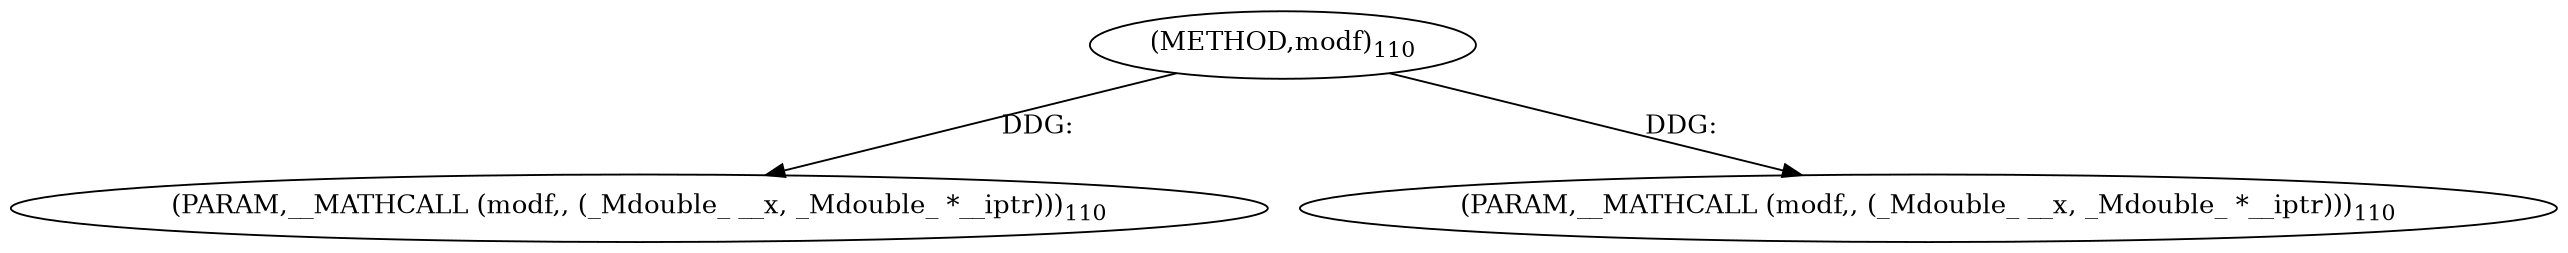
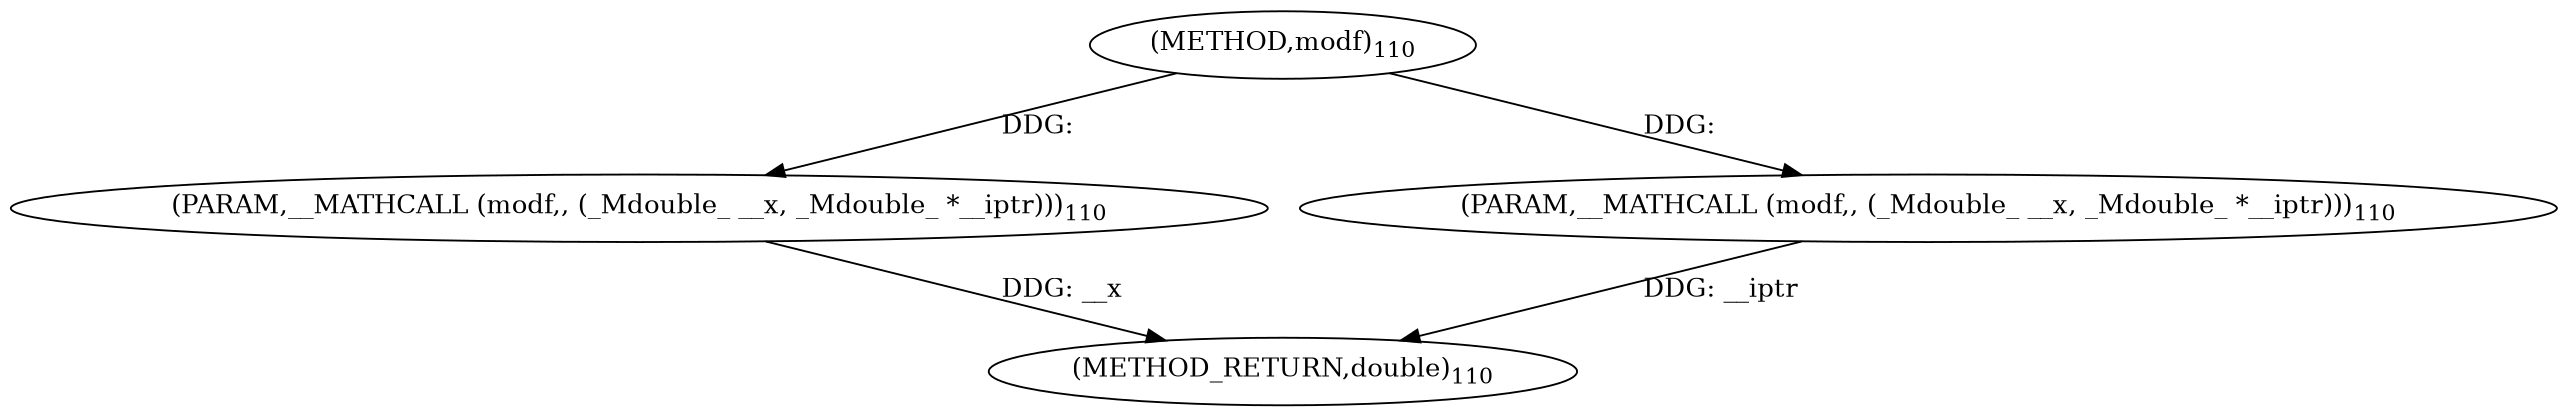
node "(METHOD_RETURN,double)": added
